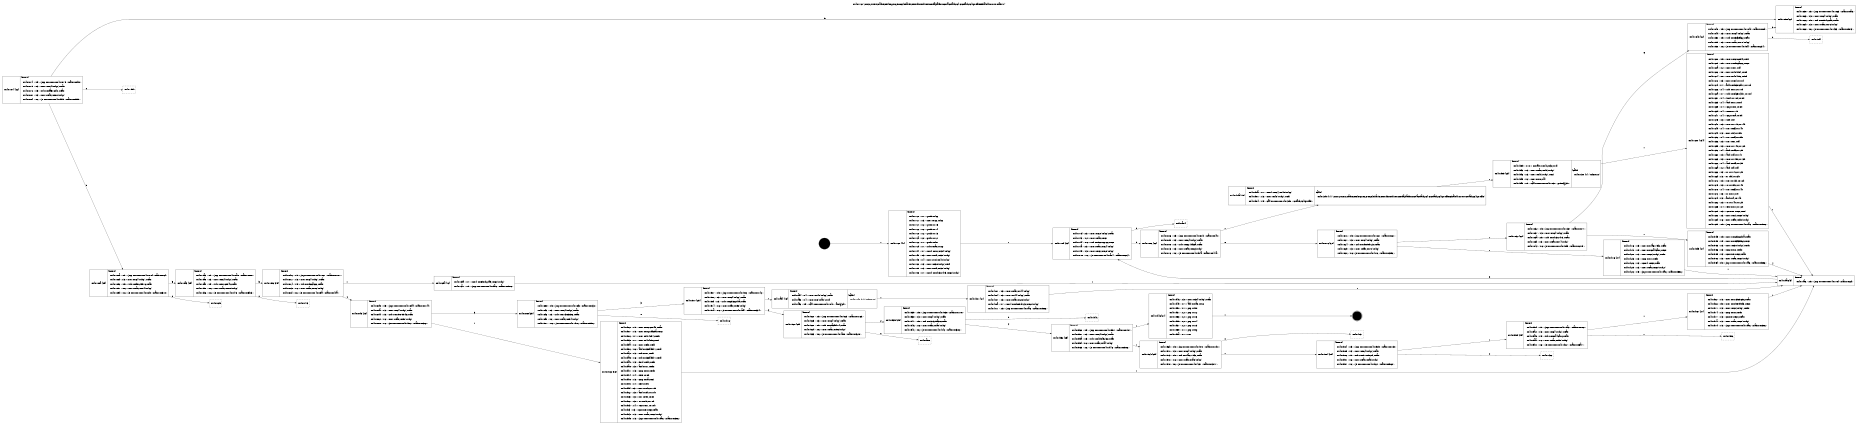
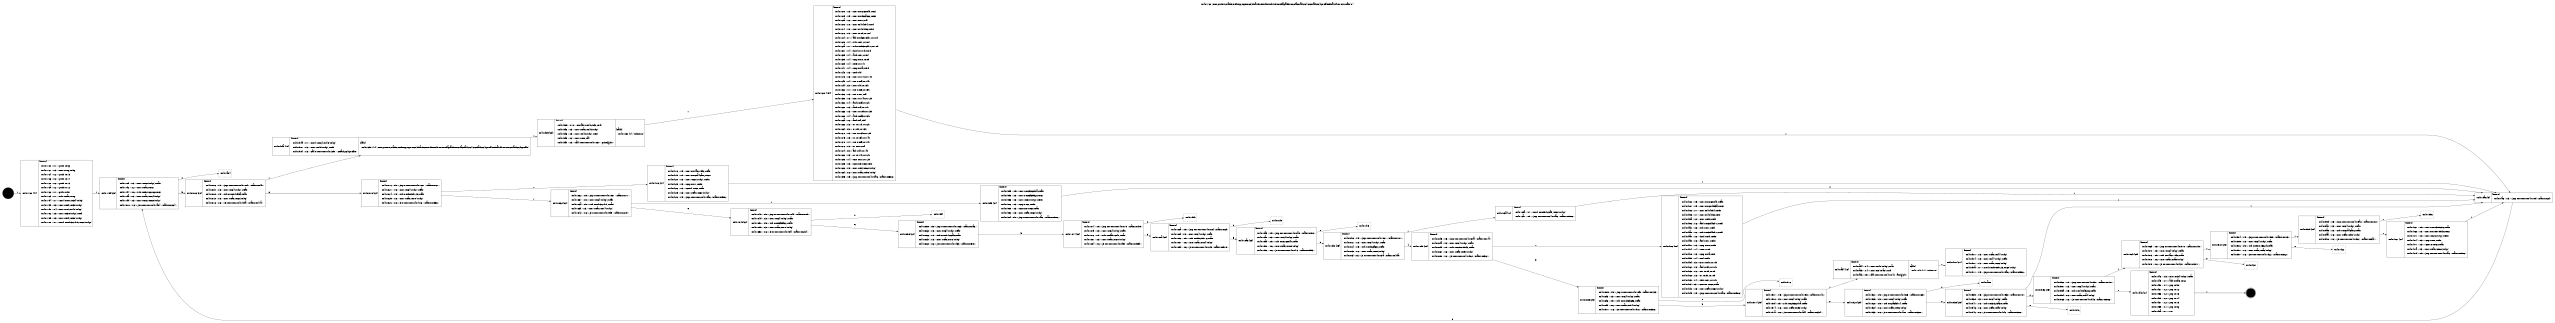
edge "0x401874 [22]" -> "0x40185e [22]": reversed
edge "0x401b01 [21]" -> "0x401da6 [5]": now "0x401939 [25]" -> "0x401da6 [5]"
